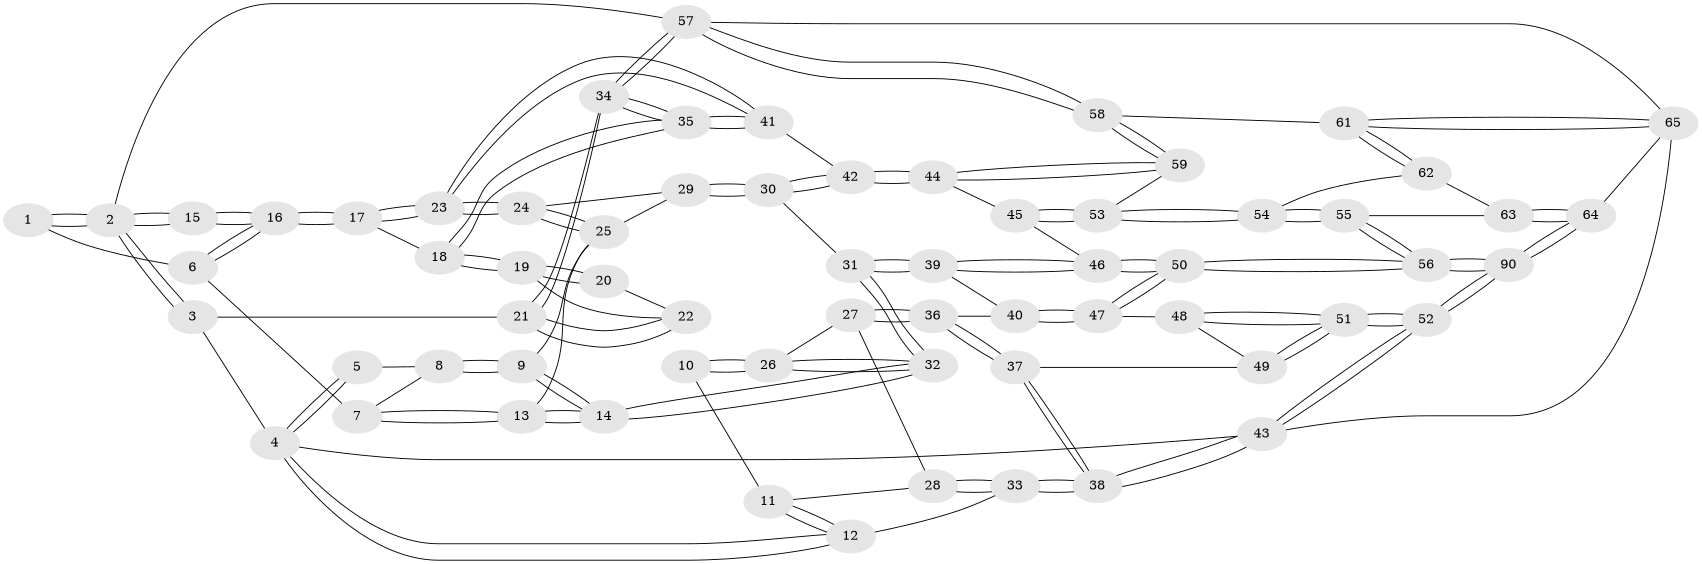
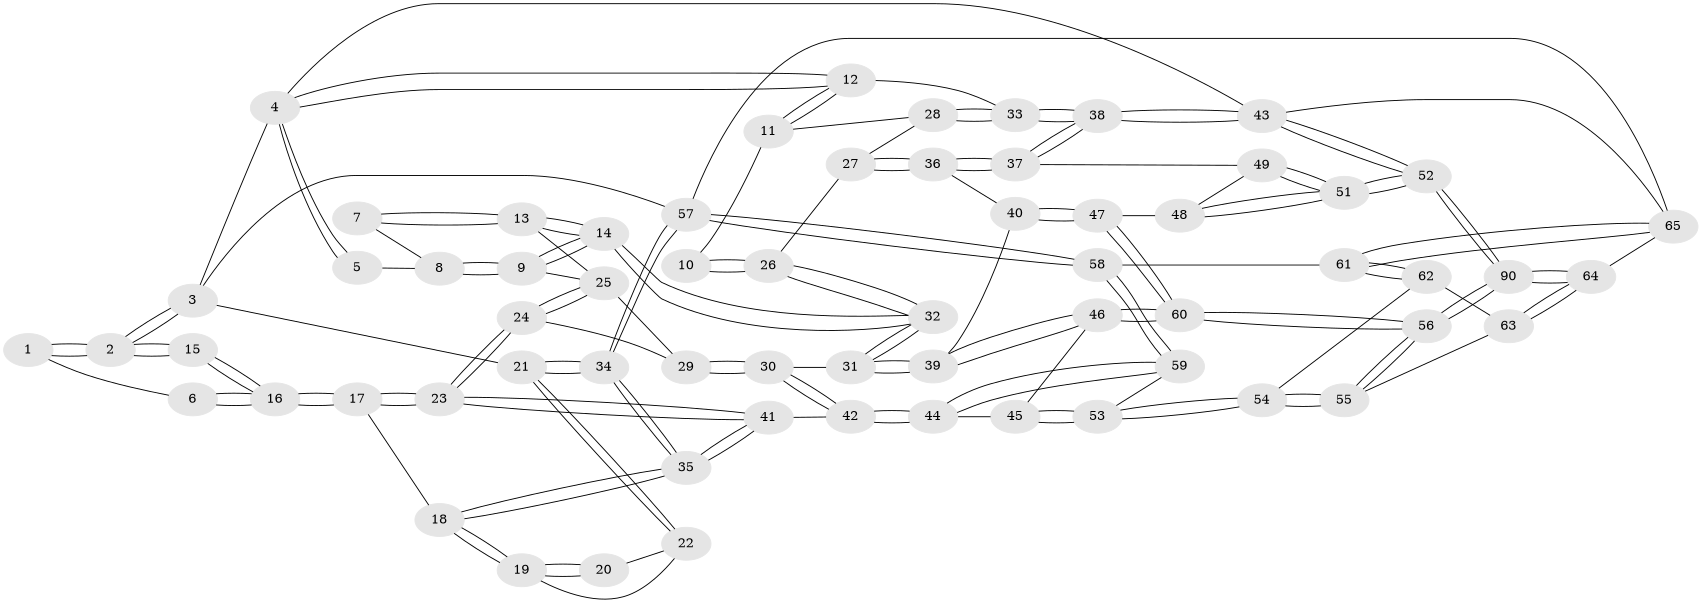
edge "57" -- "2": now "57" -- "3"
node "50": label "50" -> "60"
edge "6" -- "7": removed
